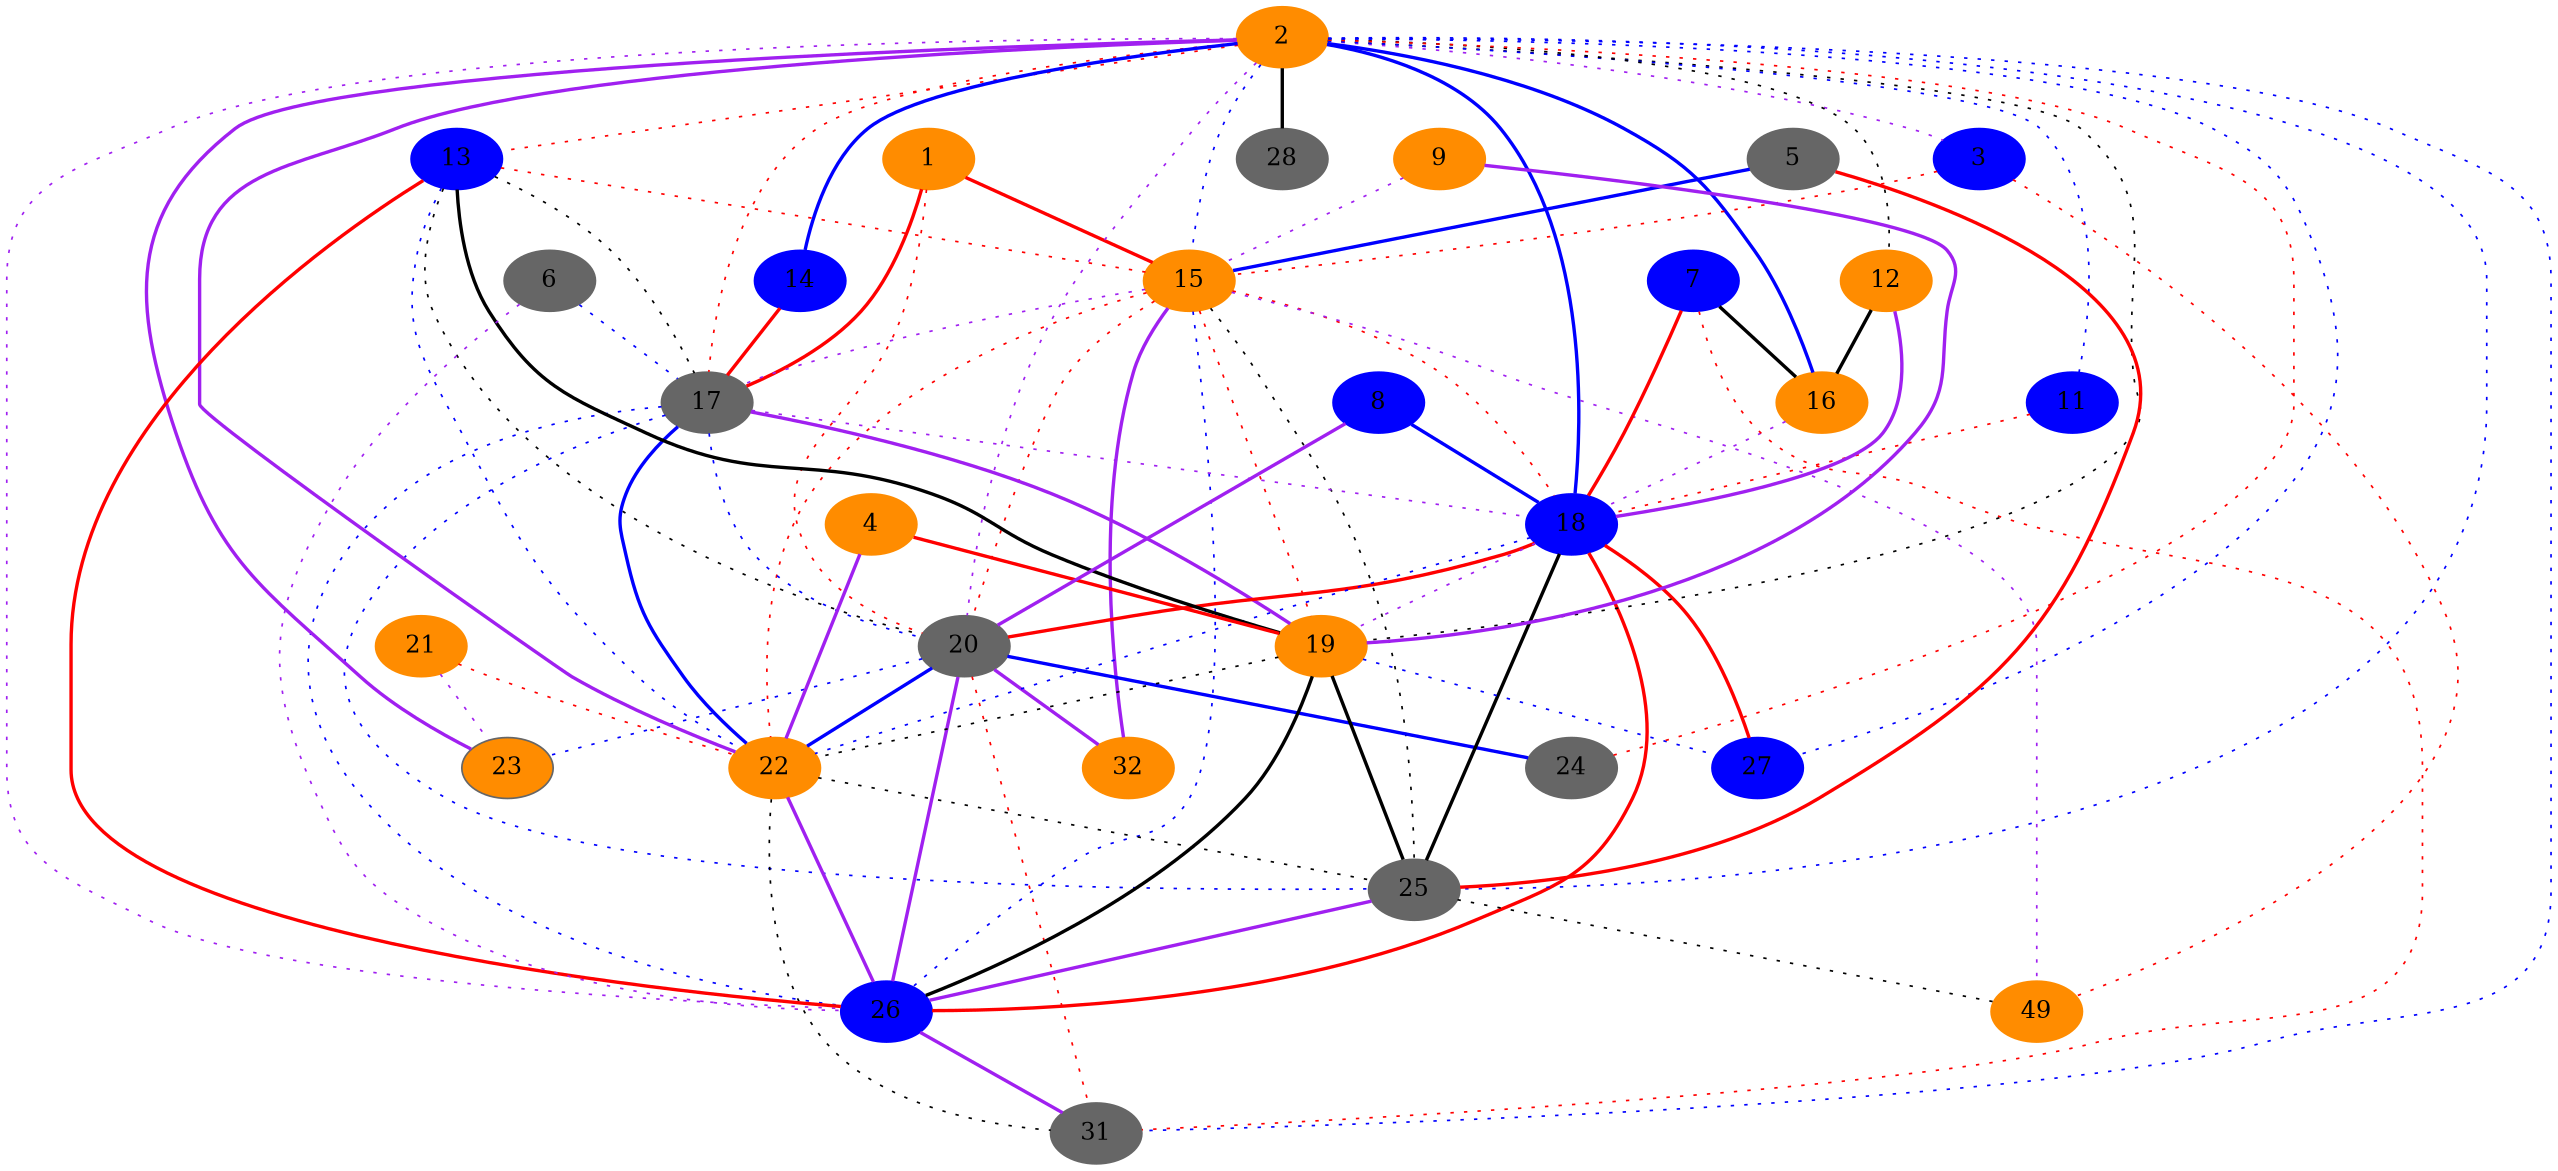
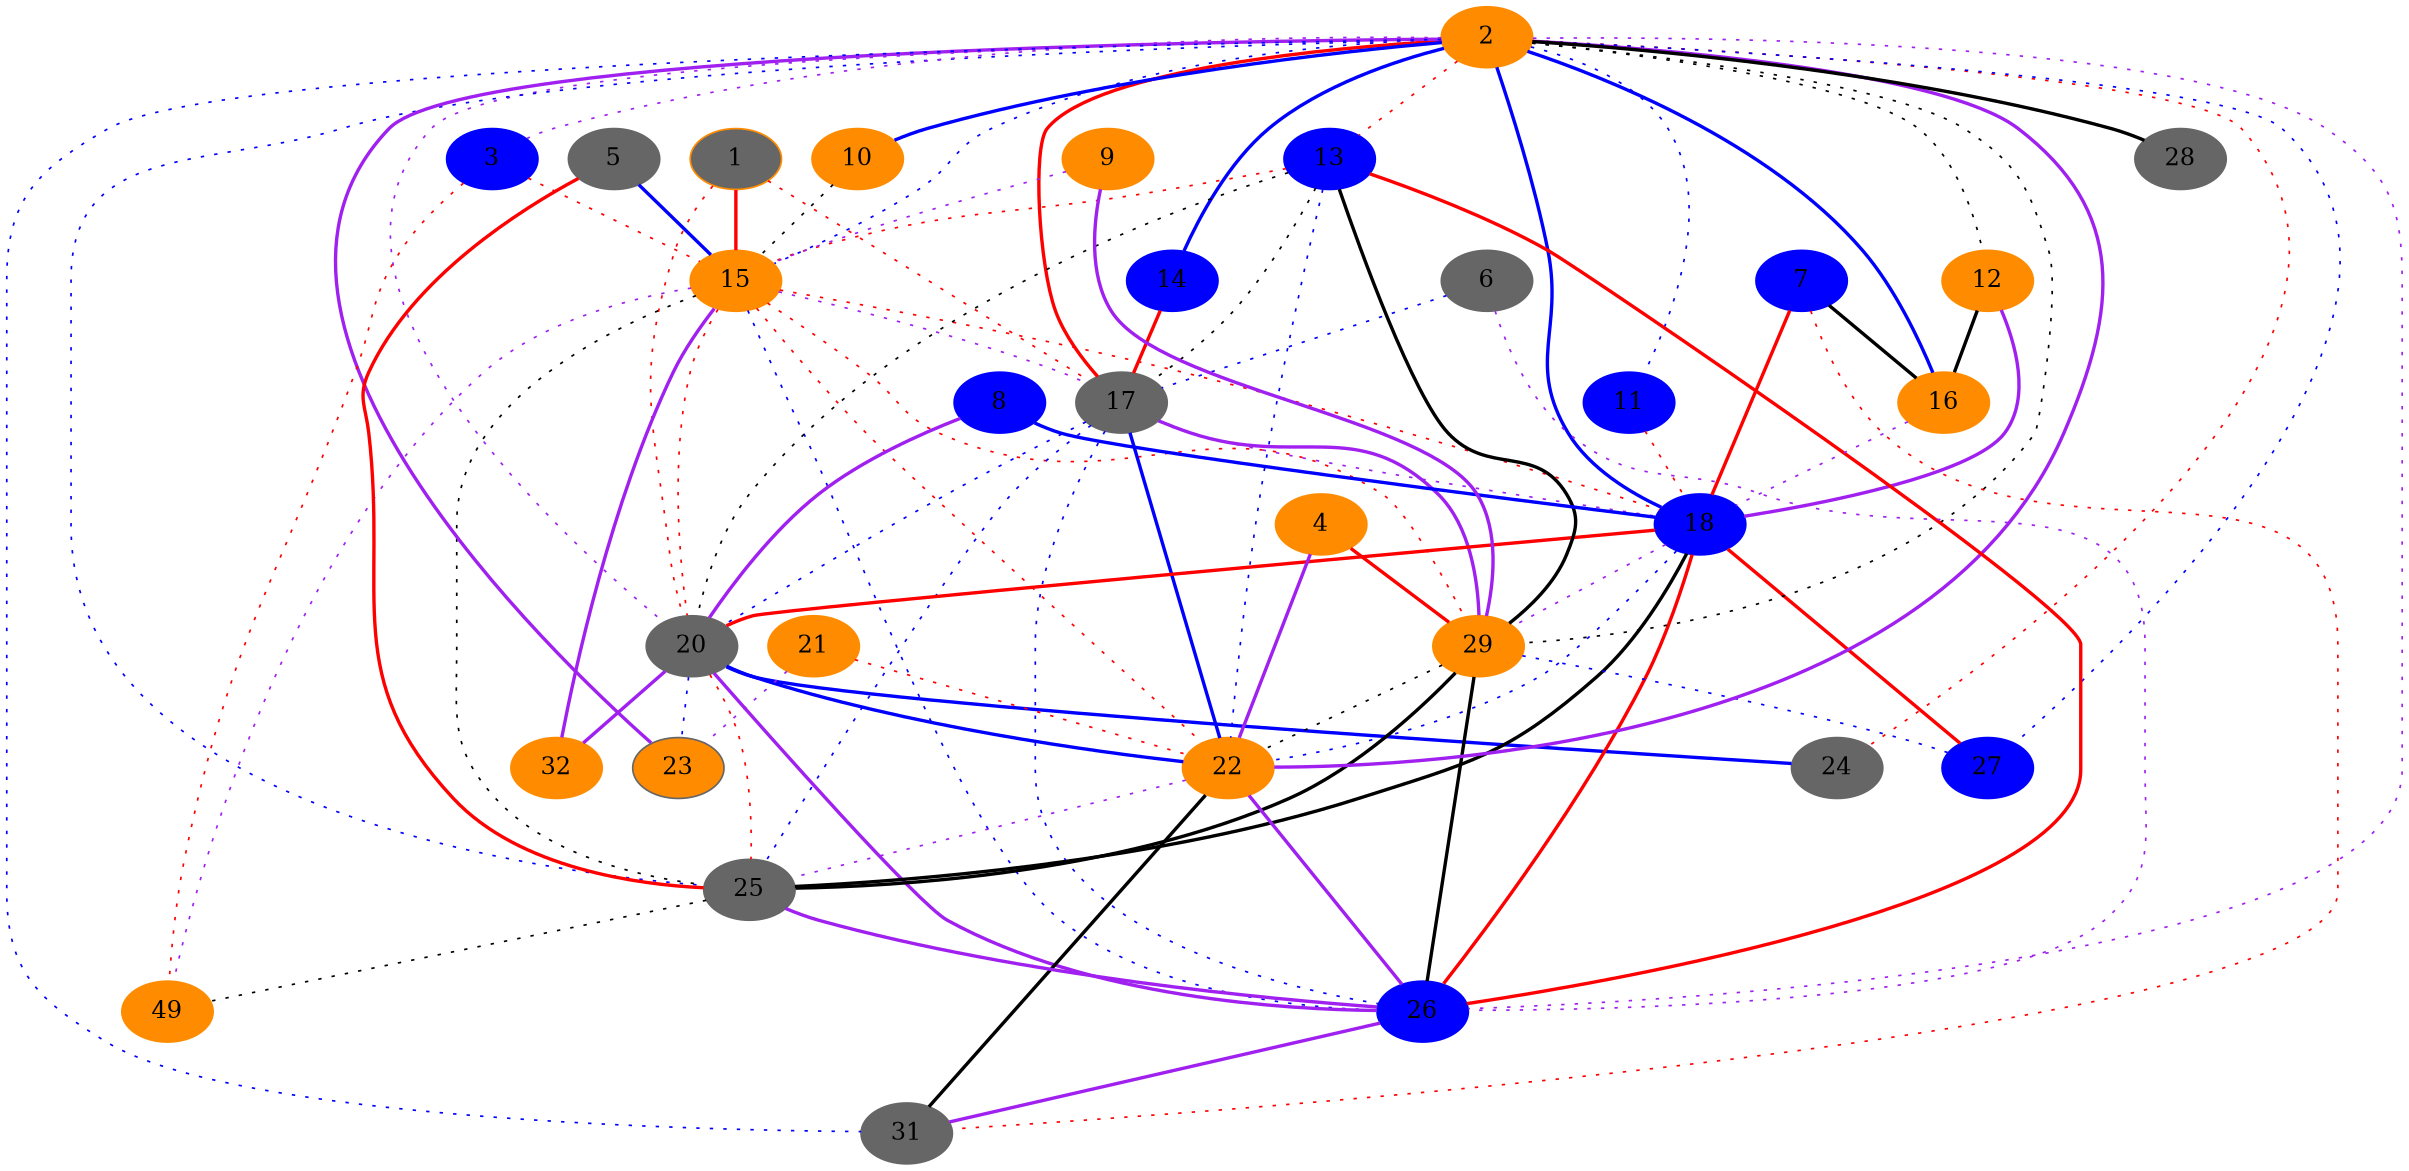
edge "2" -- "17": style dotted -> bold
node "10": added
node "1": fillcolor darkorange -> gray40
edge "1" -- "17": style bold -> dotted
node "19": label "19" -> "29"
edge "22" -- "25": color black -> purple
edge "20" -- "31": now "20" -- "25"
edge "22" -- "31": style dotted -> bold
